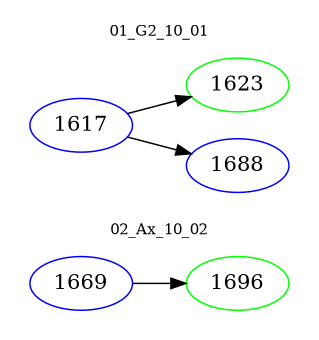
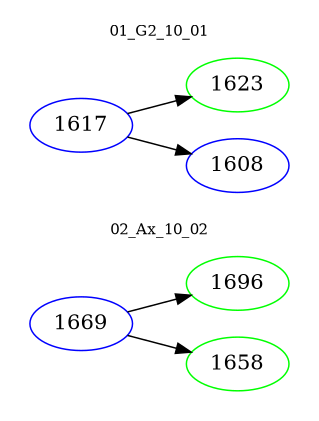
node "1688": label "1688" -> "1608"
node "1658": added
